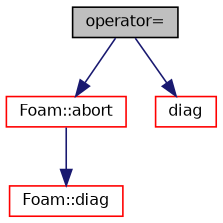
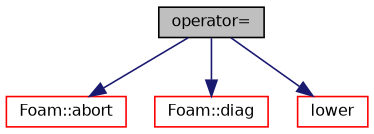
node "diag": label "diag" -> "lower"
edge "Foam::abort" -> "Foam::diag": now "operator=" -> "Foam::diag"
